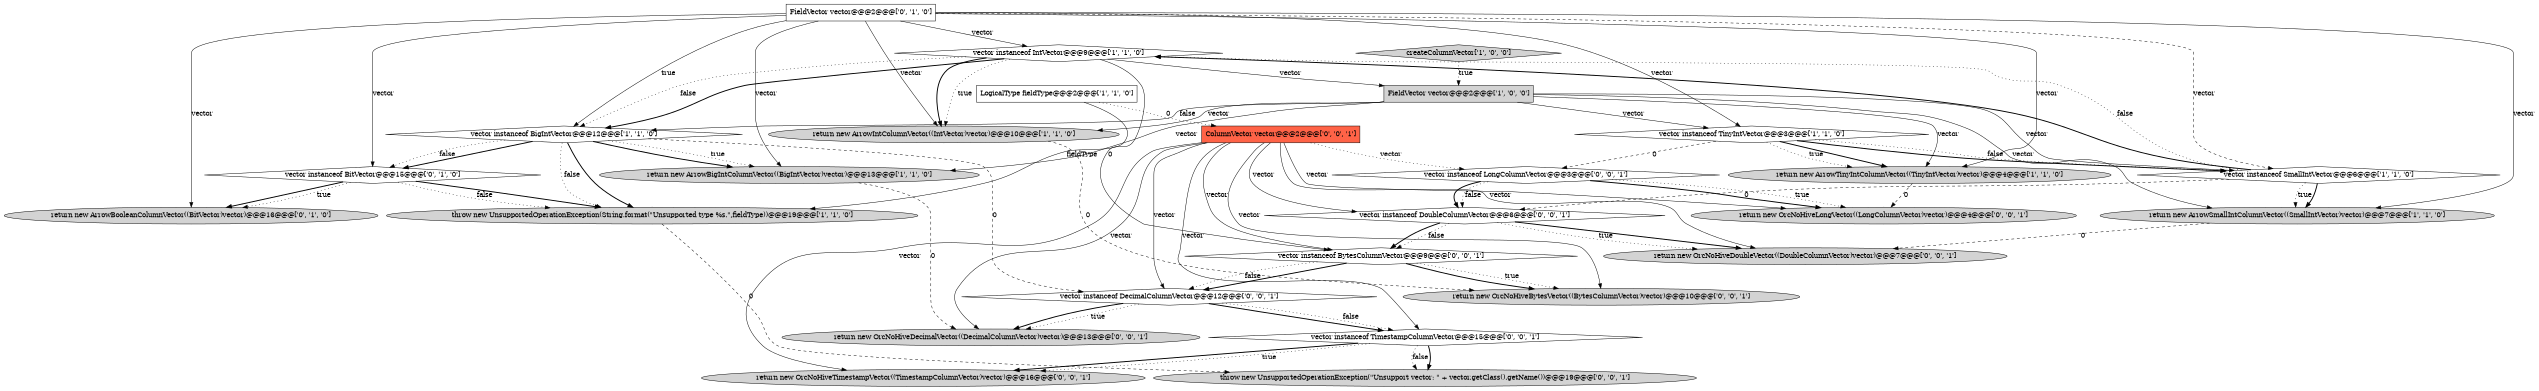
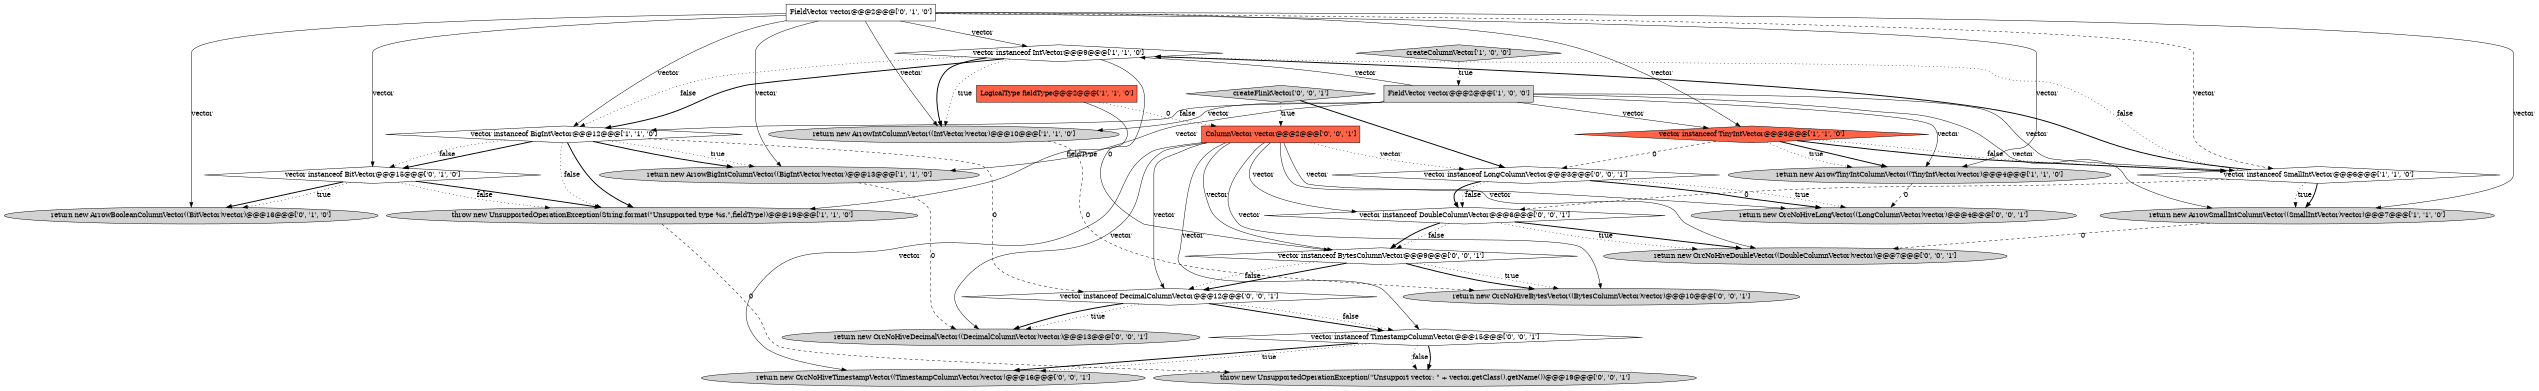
edge "vector instanceof IntVector@@@9@@@['1', '1', '0']" -> "FieldVector vector@@@2@@@['1', '0', '0']": reversed
edge "FieldVector vector@@@2@@@['0', '1', '0']" -> "vector instanceof BigIntVector@@@12@@@['1', '1', '0']": label "true" -> "vector"
node "LogicalType fieldType@@@2@@@['1', '1', '0']": fillcolor white -> tomato
node "createFlinkVector['0', '0', '1']": added
node "vector instanceof TinyIntVector@@@3@@@['1', '1', '0']": fillcolor white -> tomato
